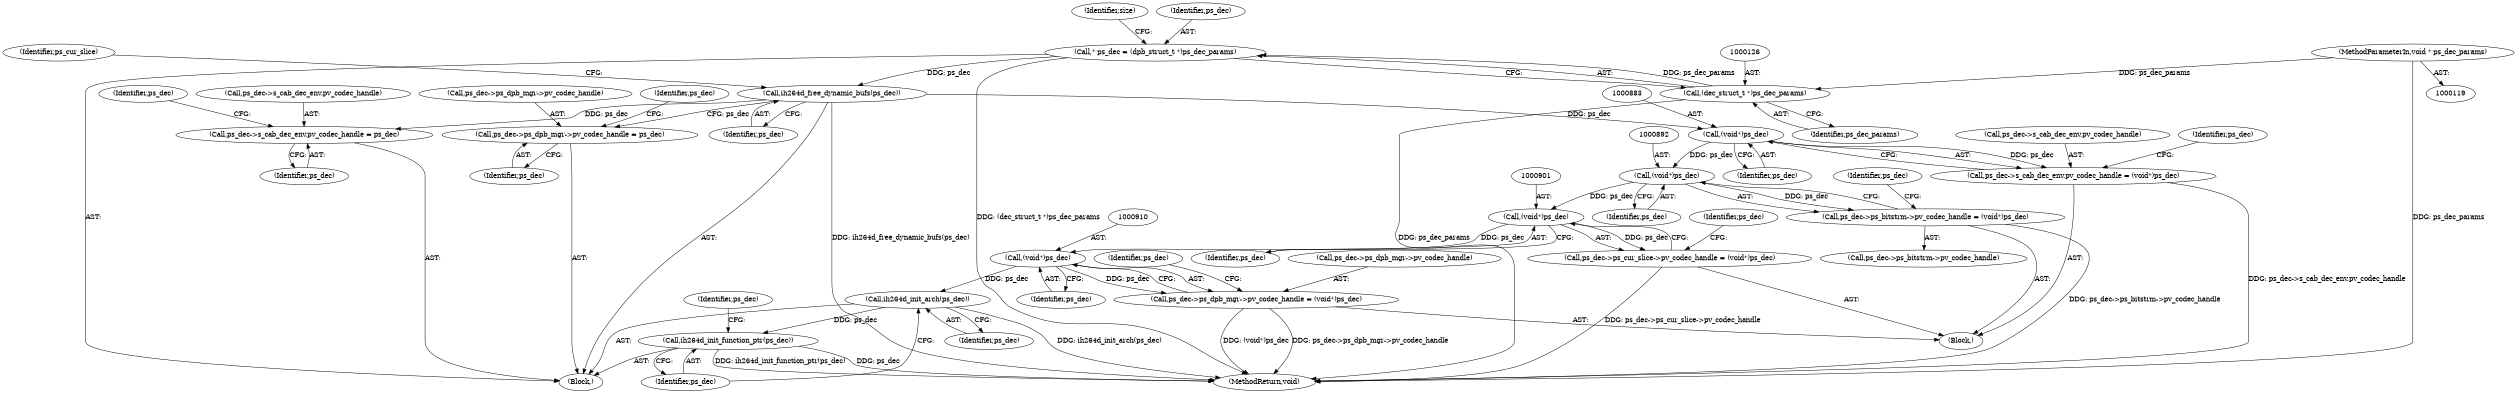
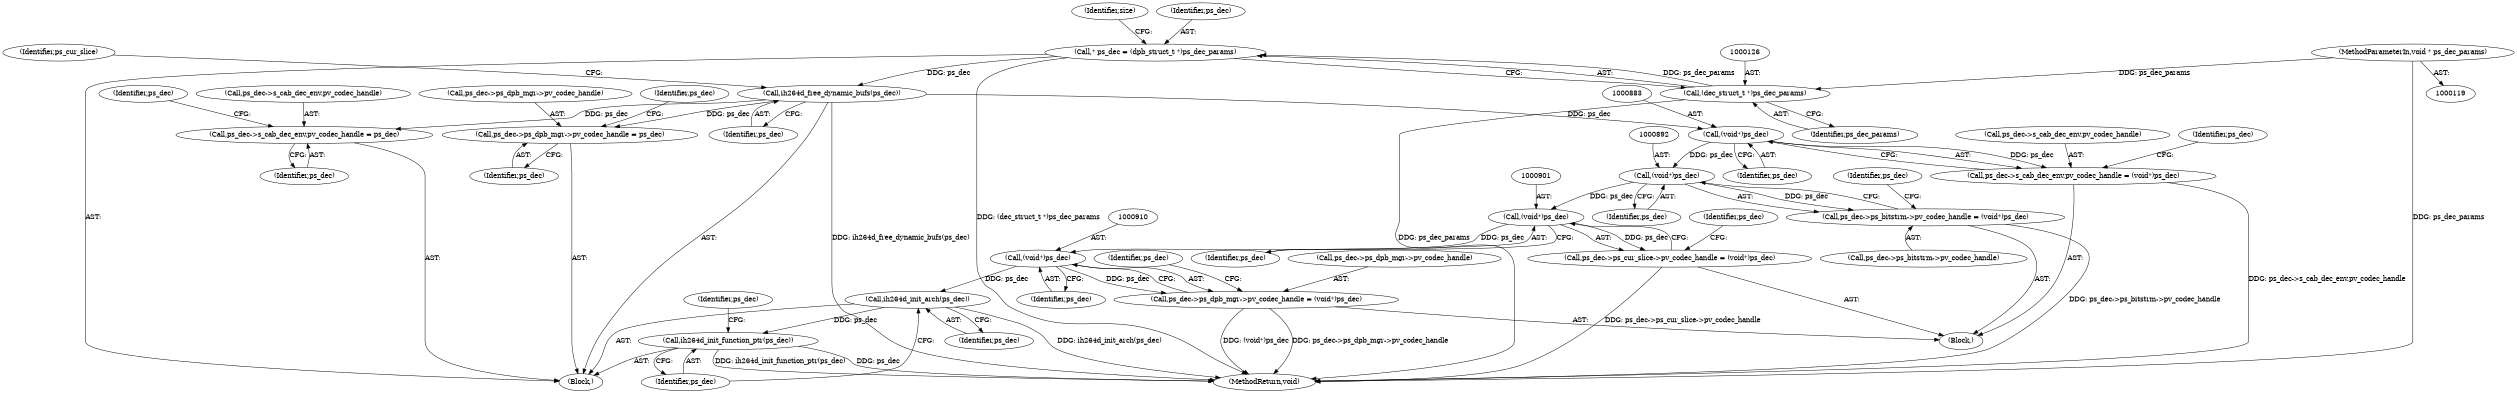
edge "(Call,ih264d_free_dynamic_bufs(ps_dec))" -> "(Call,ps_dec->ps_dpb_mgr->pv_codec_handle = ps_dec)": label "CFG: ps_dec" -> "DDG: ps_dec"
edge "(Call,ps_dec->ps_bitstrm->pv_codec_handle = (void*)ps_dec)" -> "(Call,ps_dec->ps_bitstrm->pv_codec_handle)": reversed
